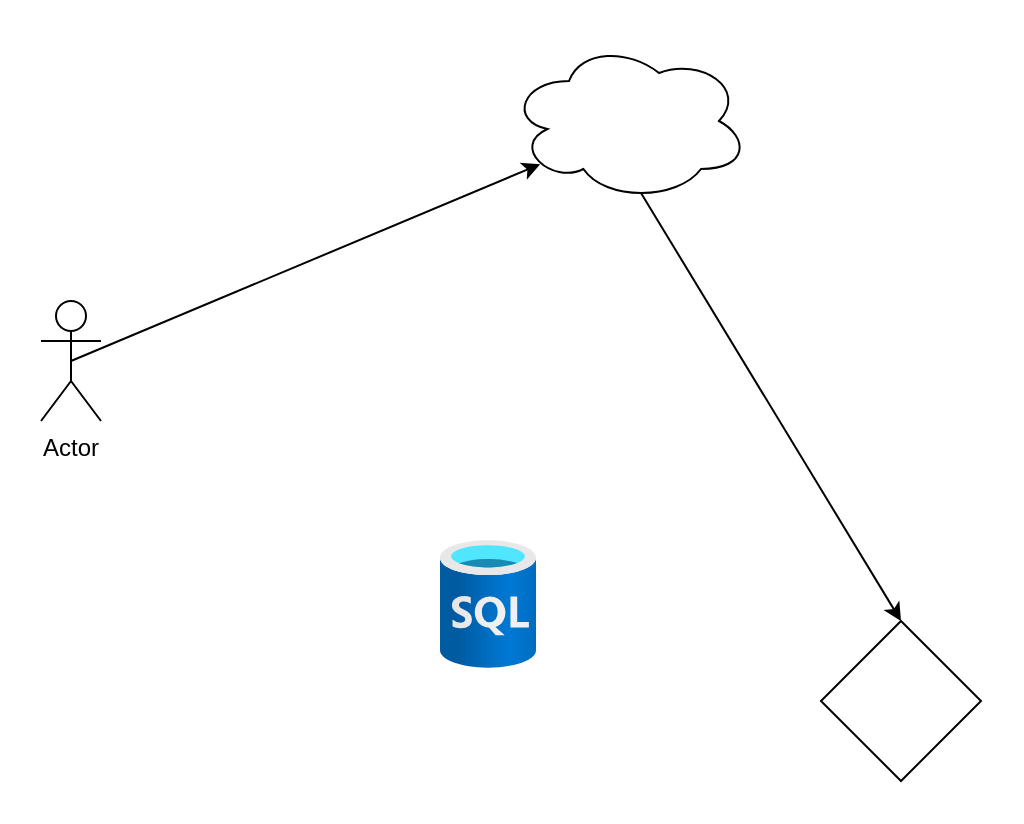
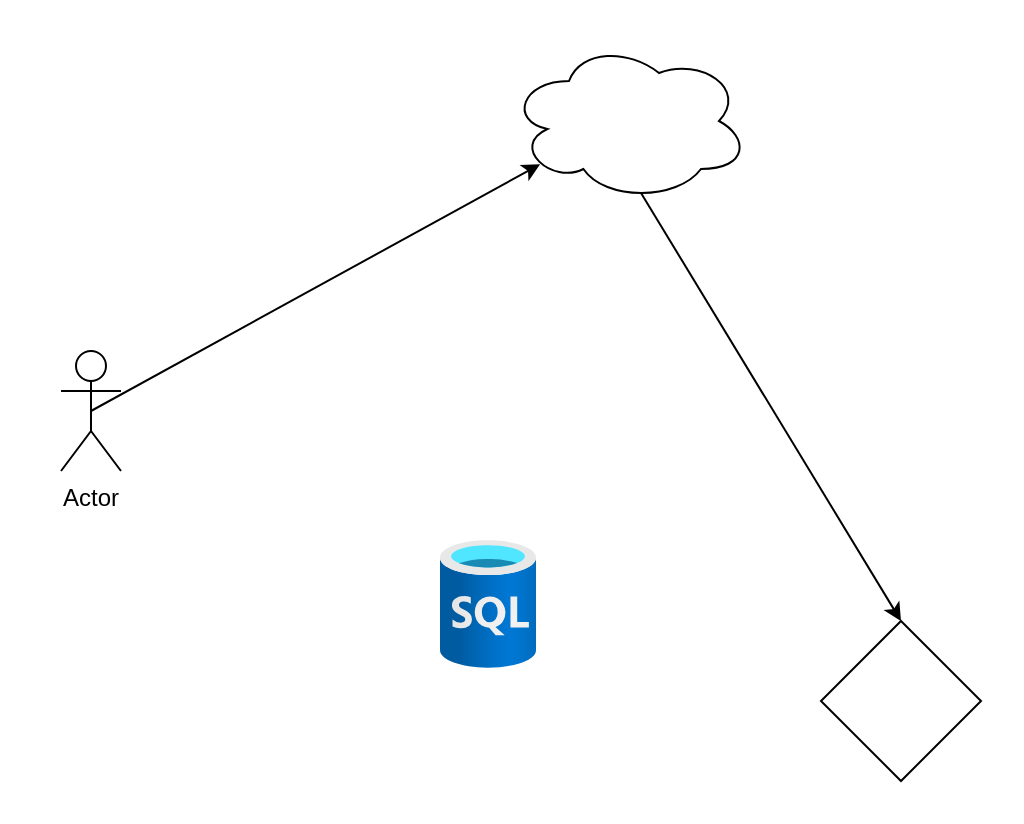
node "Actor": moved (71, 361) -> (91, 411)
